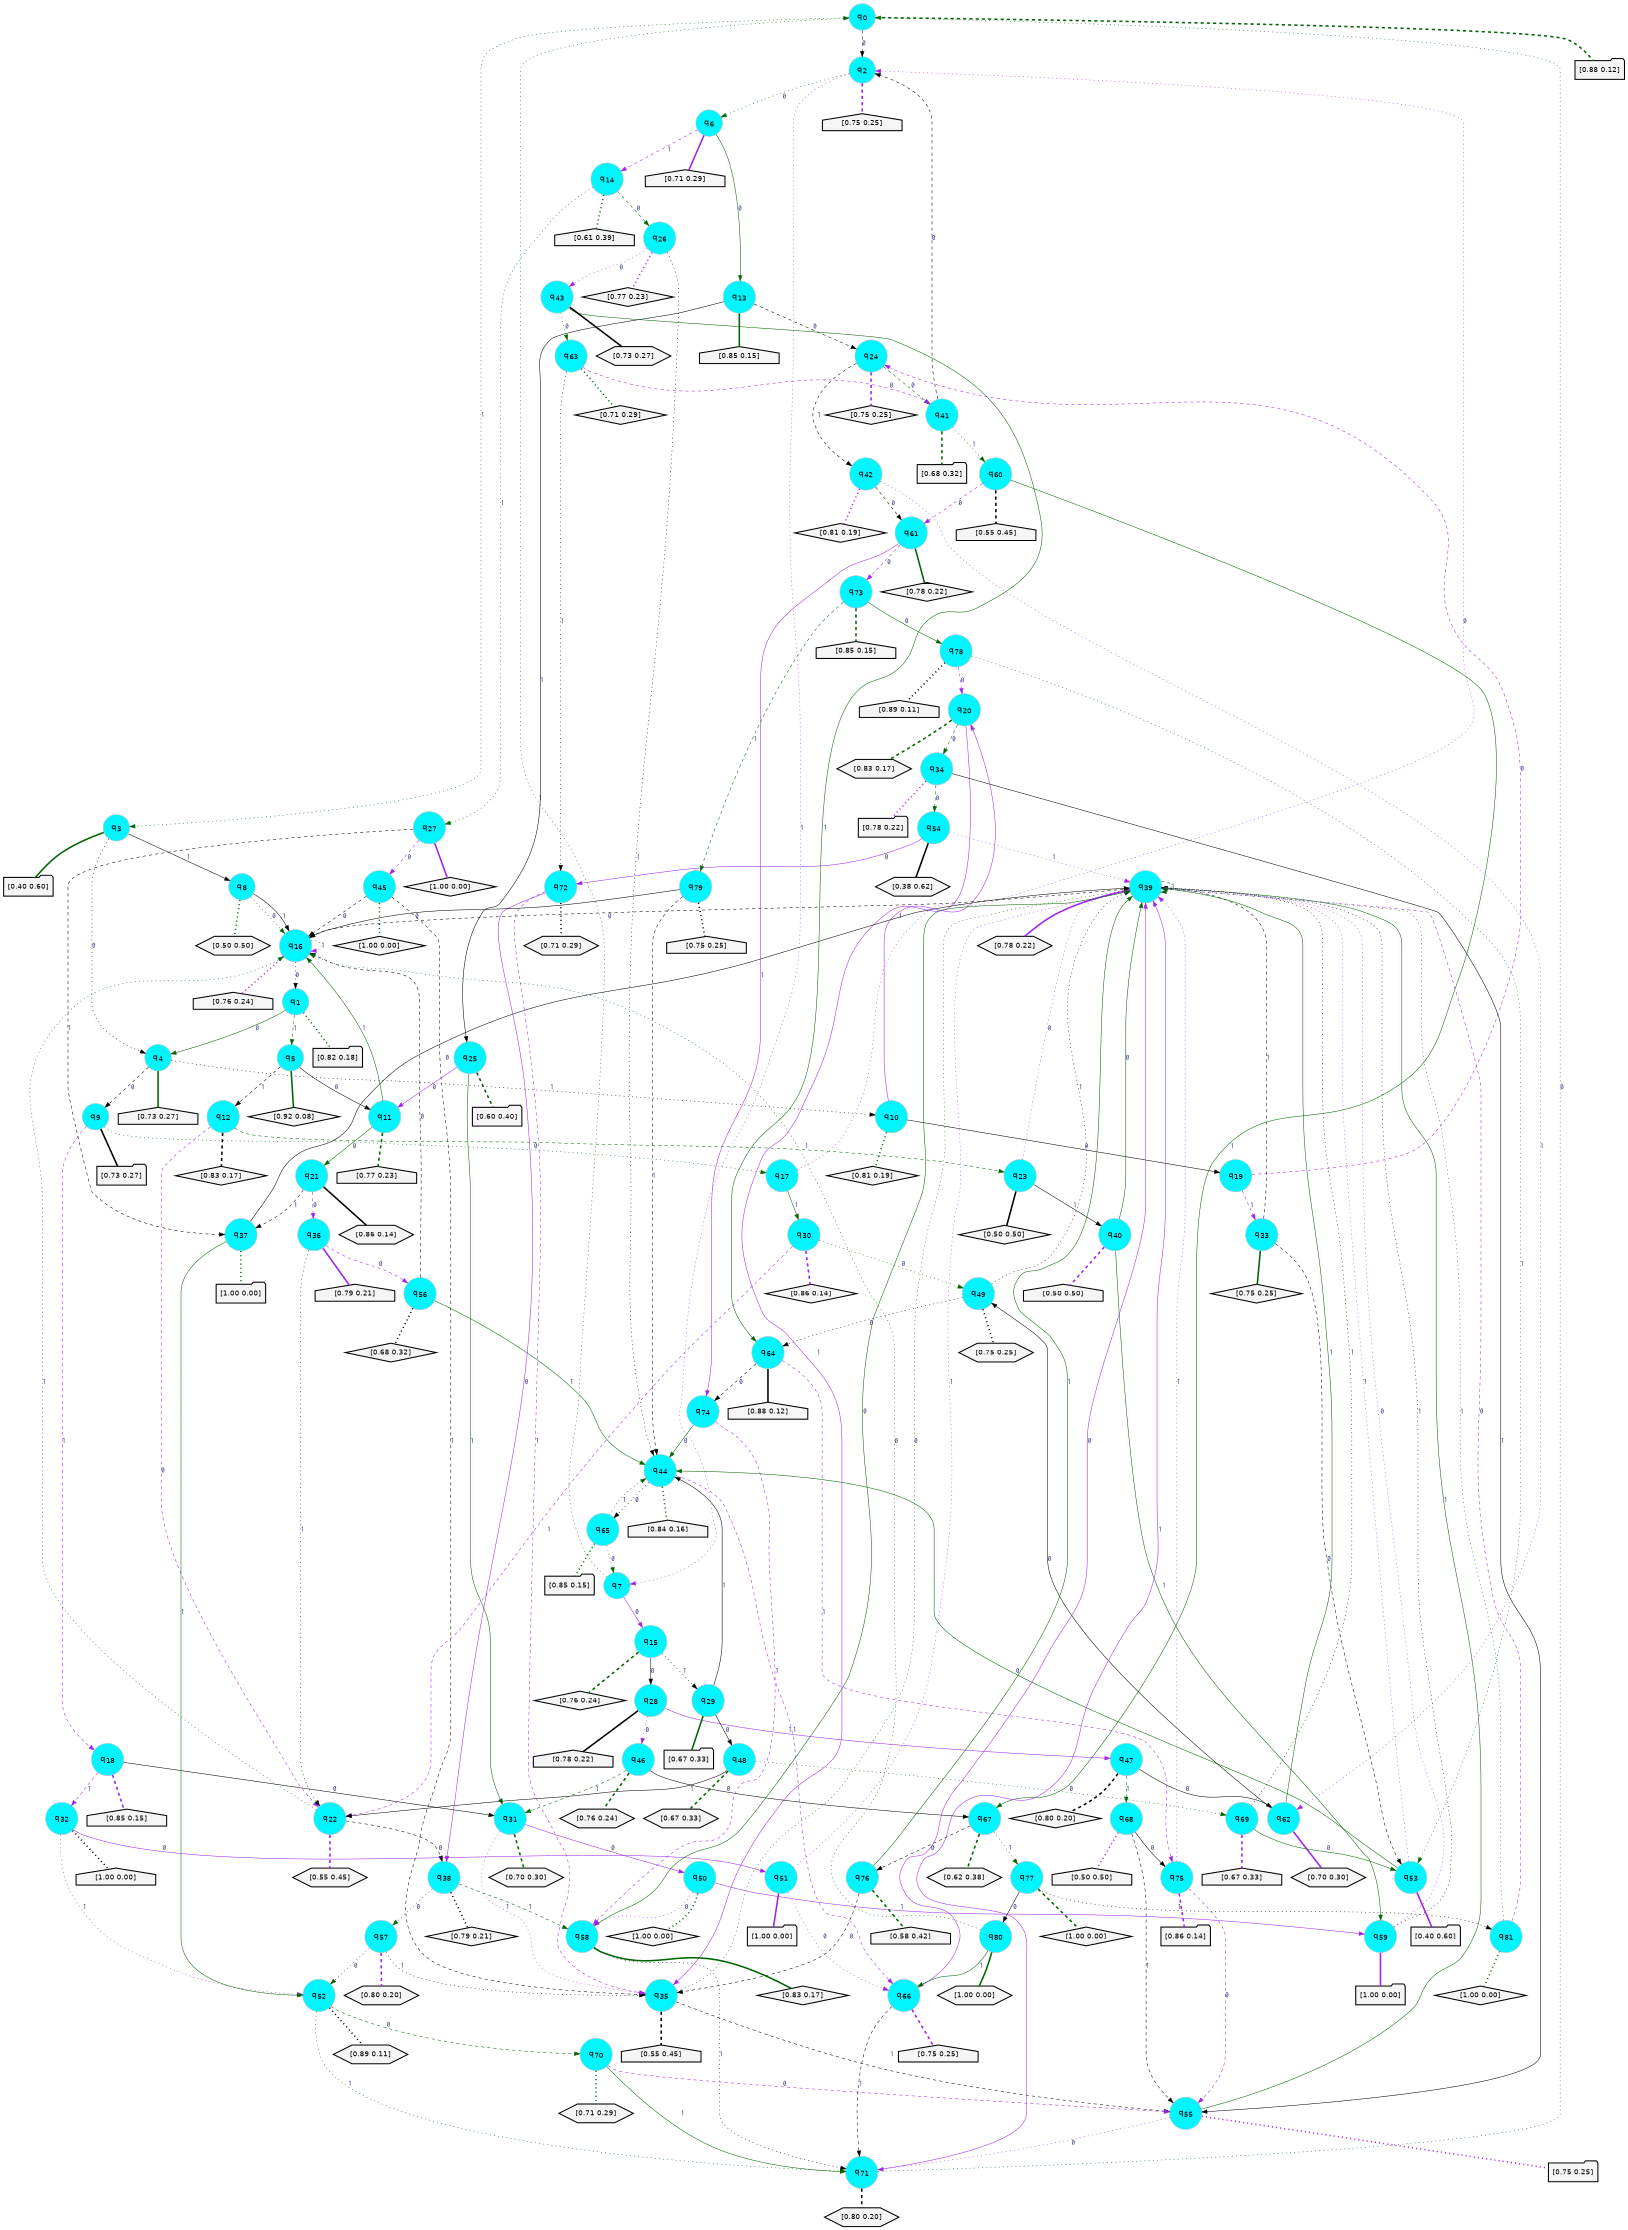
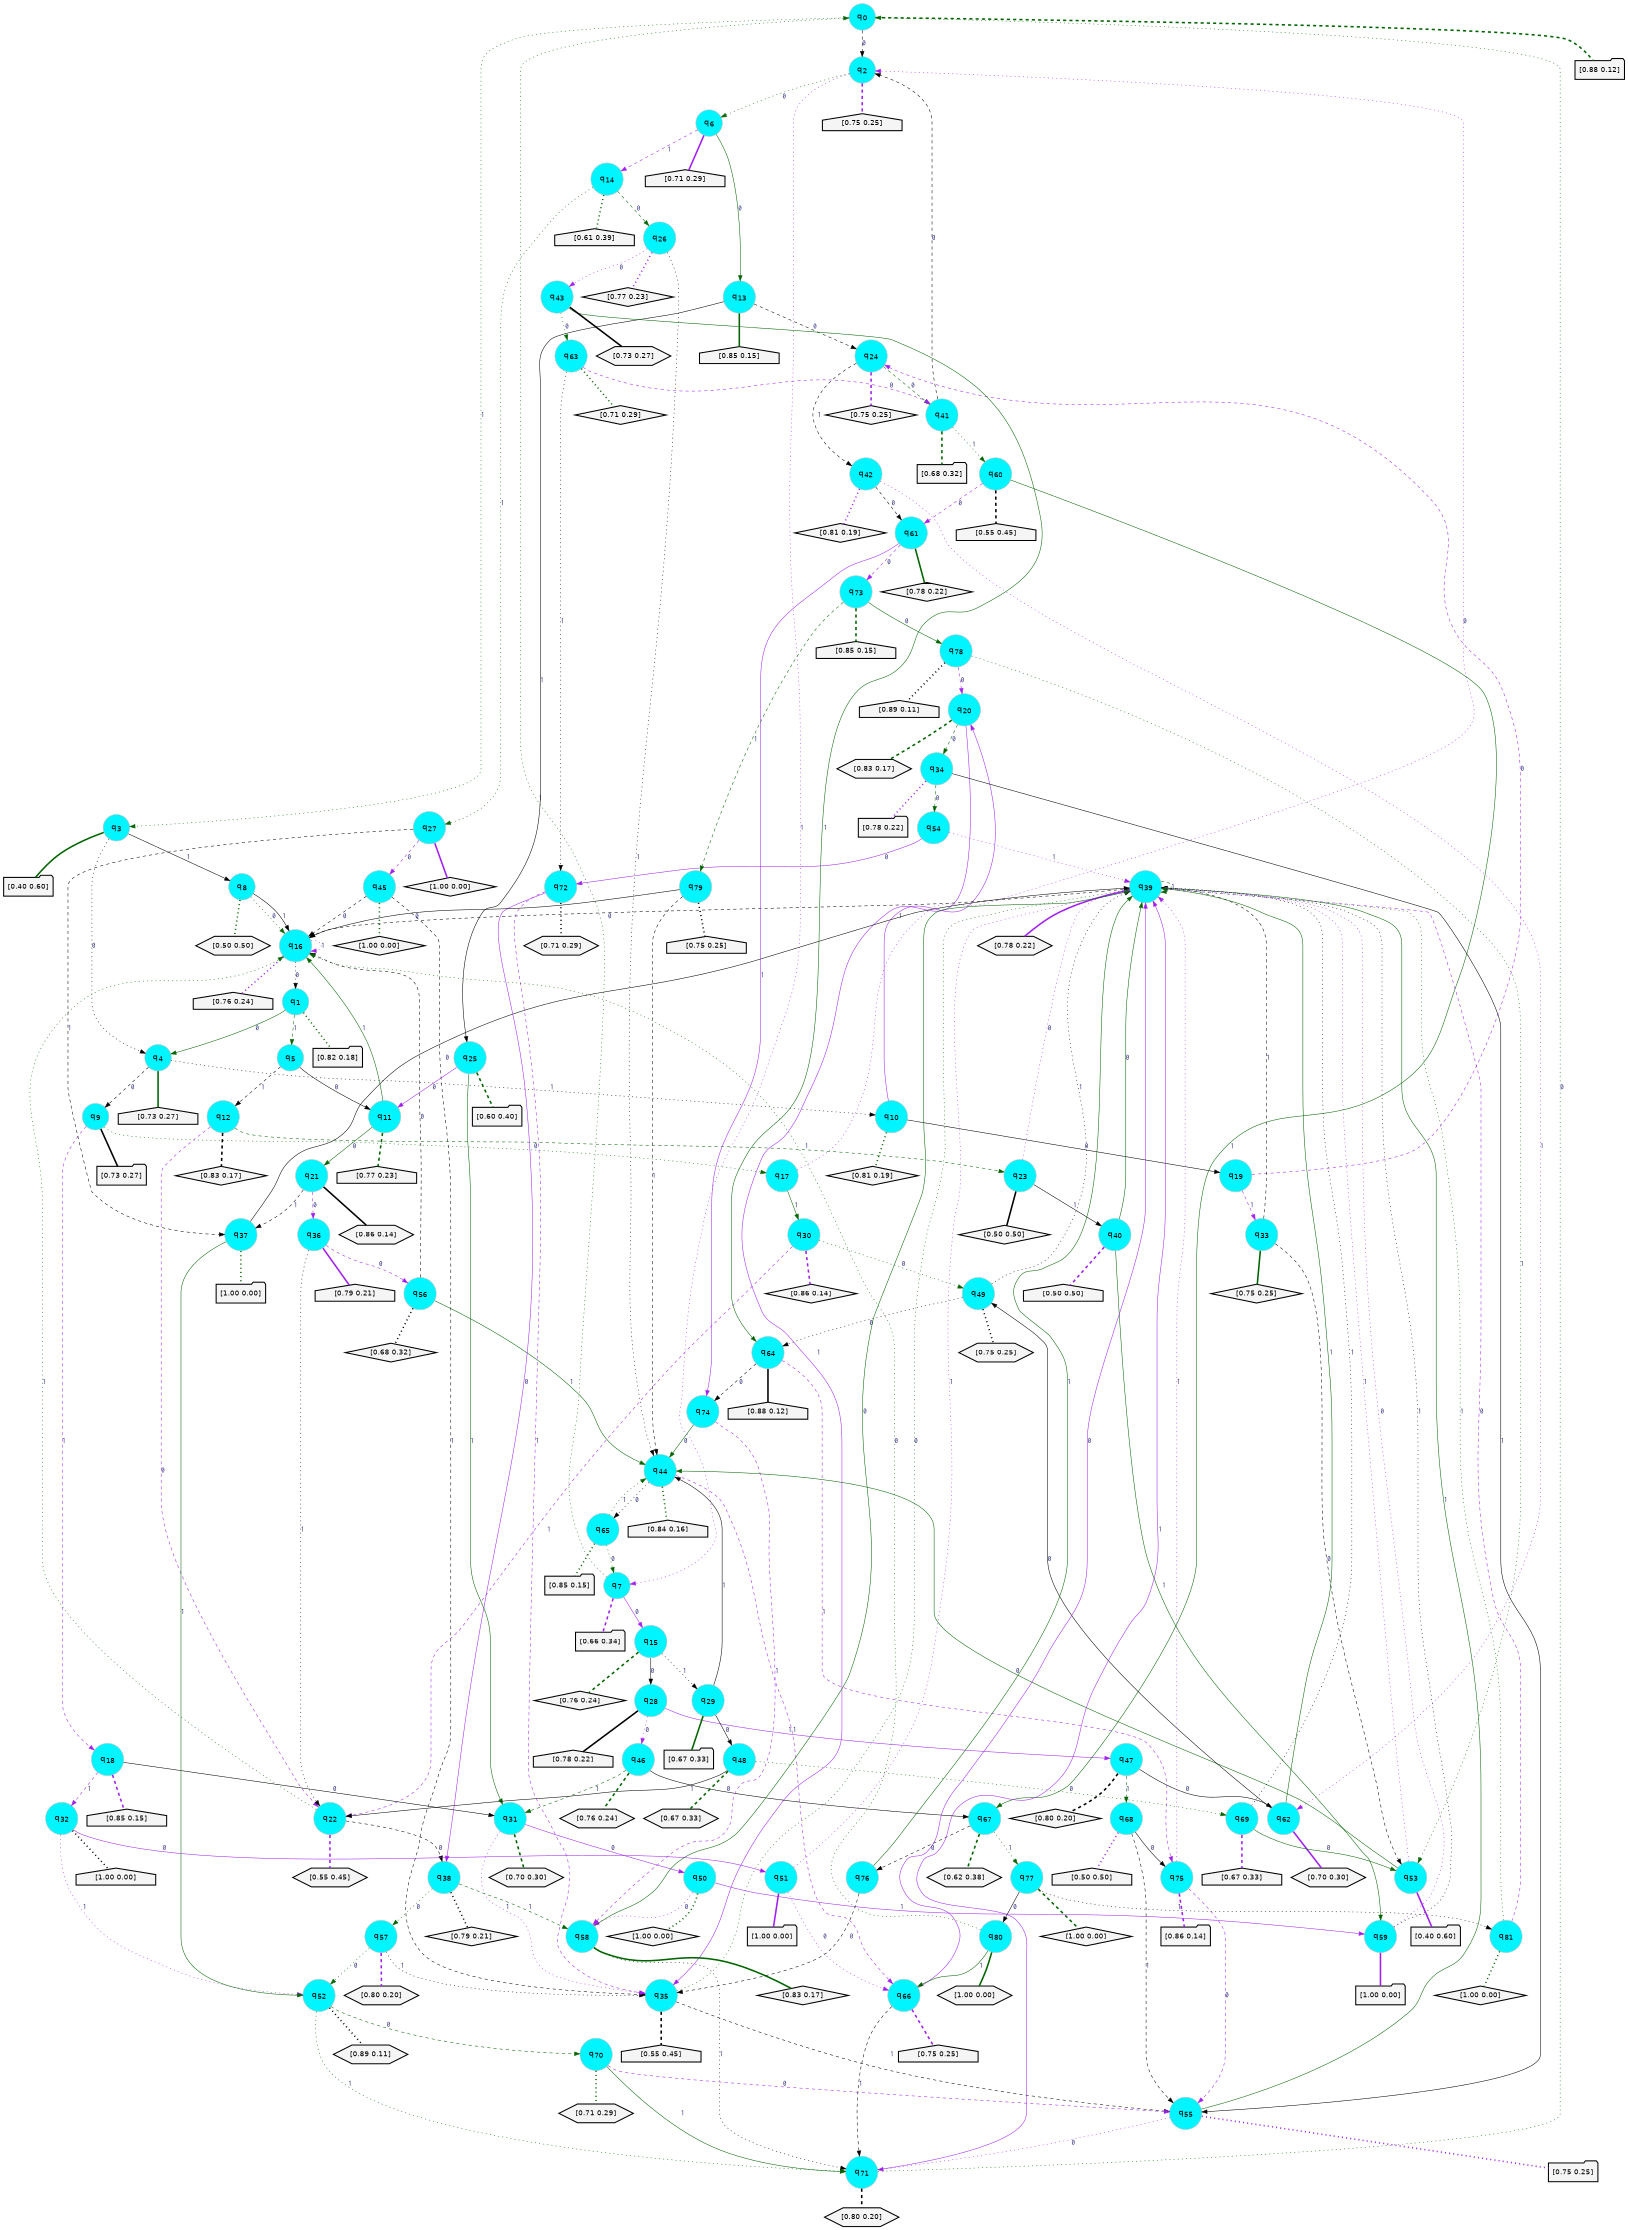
node "[0.38 0.62]": removed
node "[0.92 0.08]": removed
node "[0.66 0.34]": added
node "[0.58 0.42]": removed
